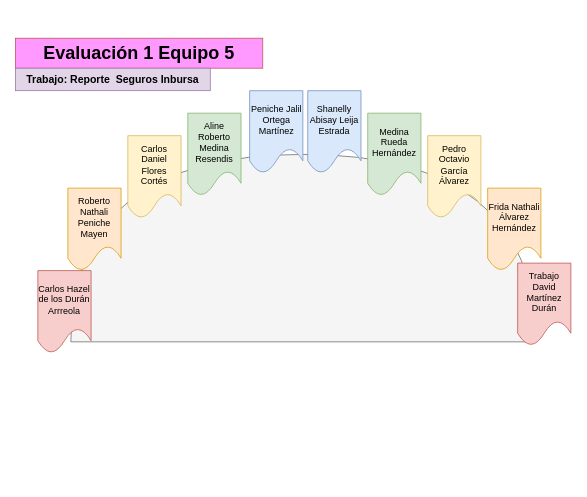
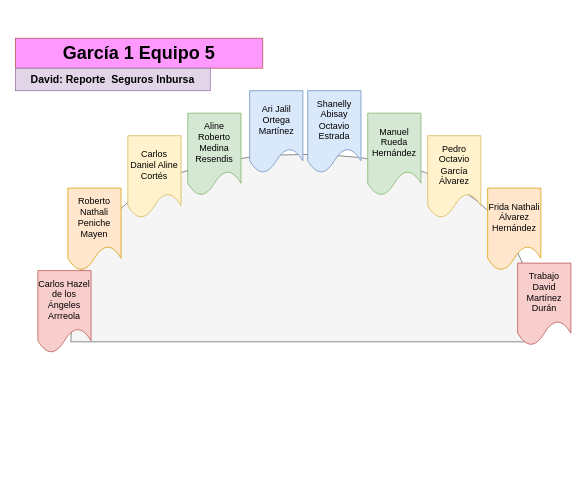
node "Evaluación 1 Equipo 5": label "Evaluación 1 Equipo 5" -> "García 1 Equipo 5"
node "Trabajo: Reporte Seguros Inbursa": label "Trabajo: Reporte Seguros Inbursa" -> "David: Reporte Seguros Inbursa"
node "Peniche Jalil Ortega Martínez": label "Peniche Jalil Ortega Martínez" -> "Ari Jalil Ortega Martínez"
node "Shanelly Abisay Leija Estrada": label "Shanelly Abisay Leija Estrada" -> "Shanelly Abisay Octavio Estrada"
node "Medina Rueda Hernández": label "Medina Rueda Hernández" -> "Manuel Rueda Hernández"
node "Carlos Daniel Flores Cortés": label "Carlos Daniel Flores Cortés" -> "Carlos Daniel Aline Cortés"
node "Carlos Hazel de los Durán Arrreola": label "Carlos Hazel de los Durán Arrreola" -> "Carlos Hazel de los Ángeles Arrreola"
